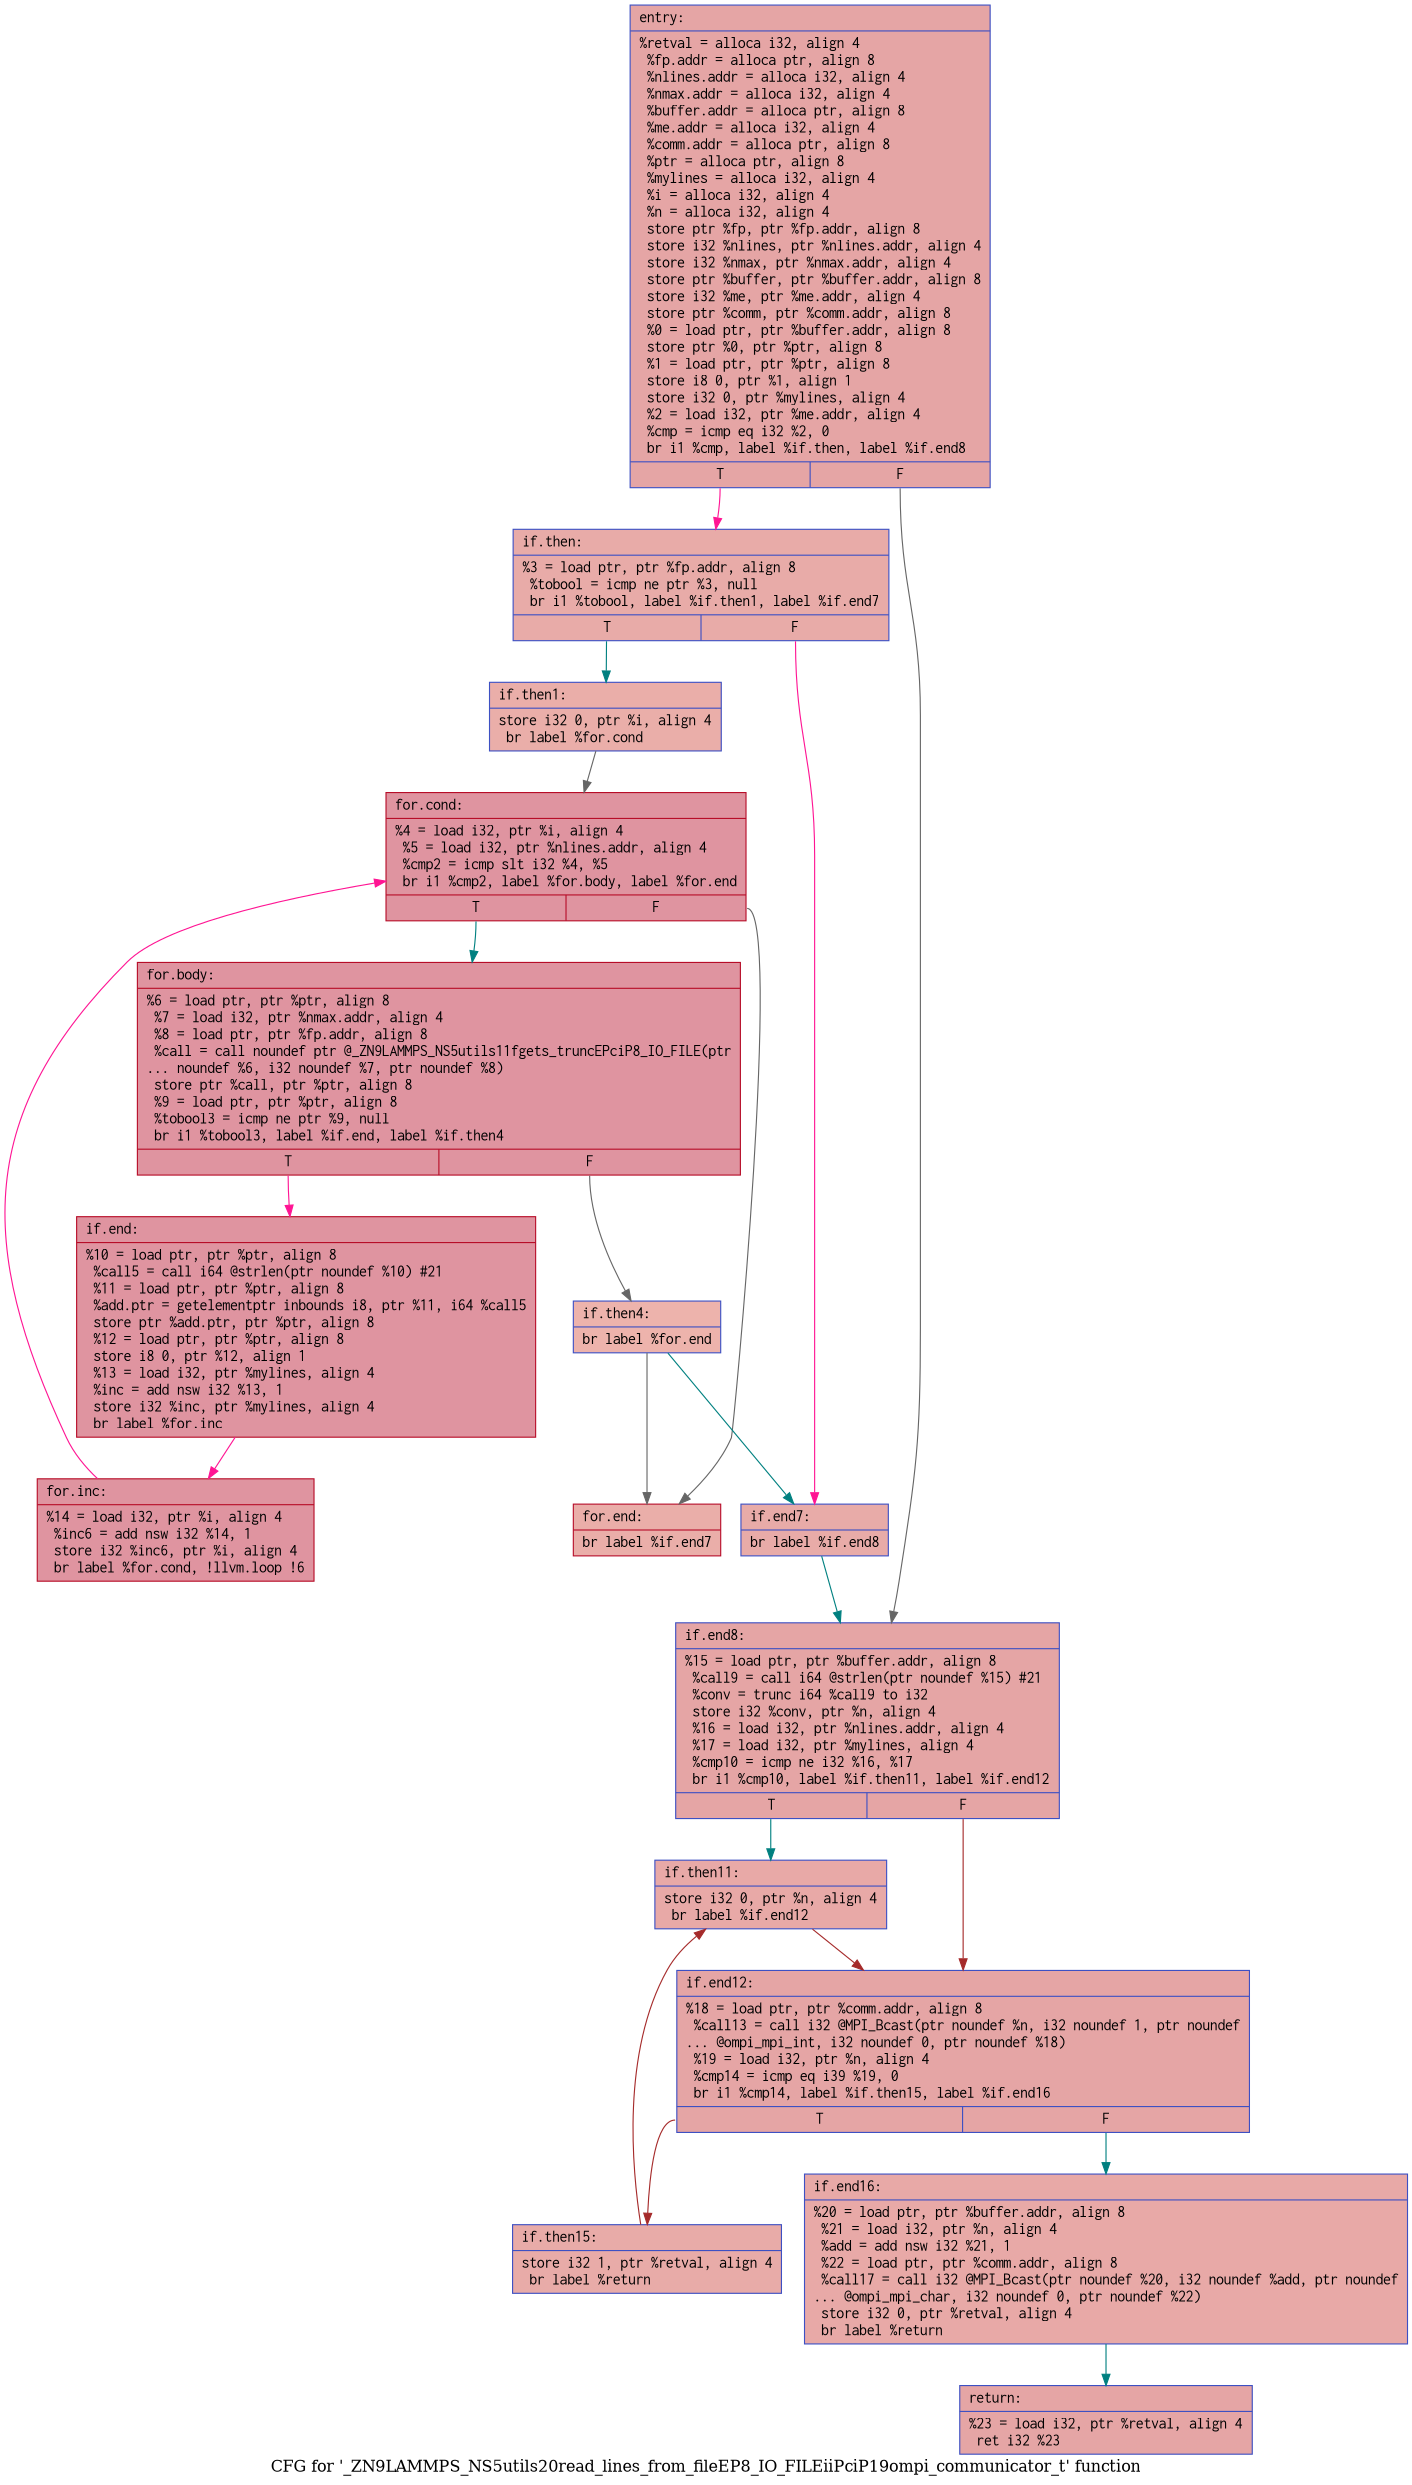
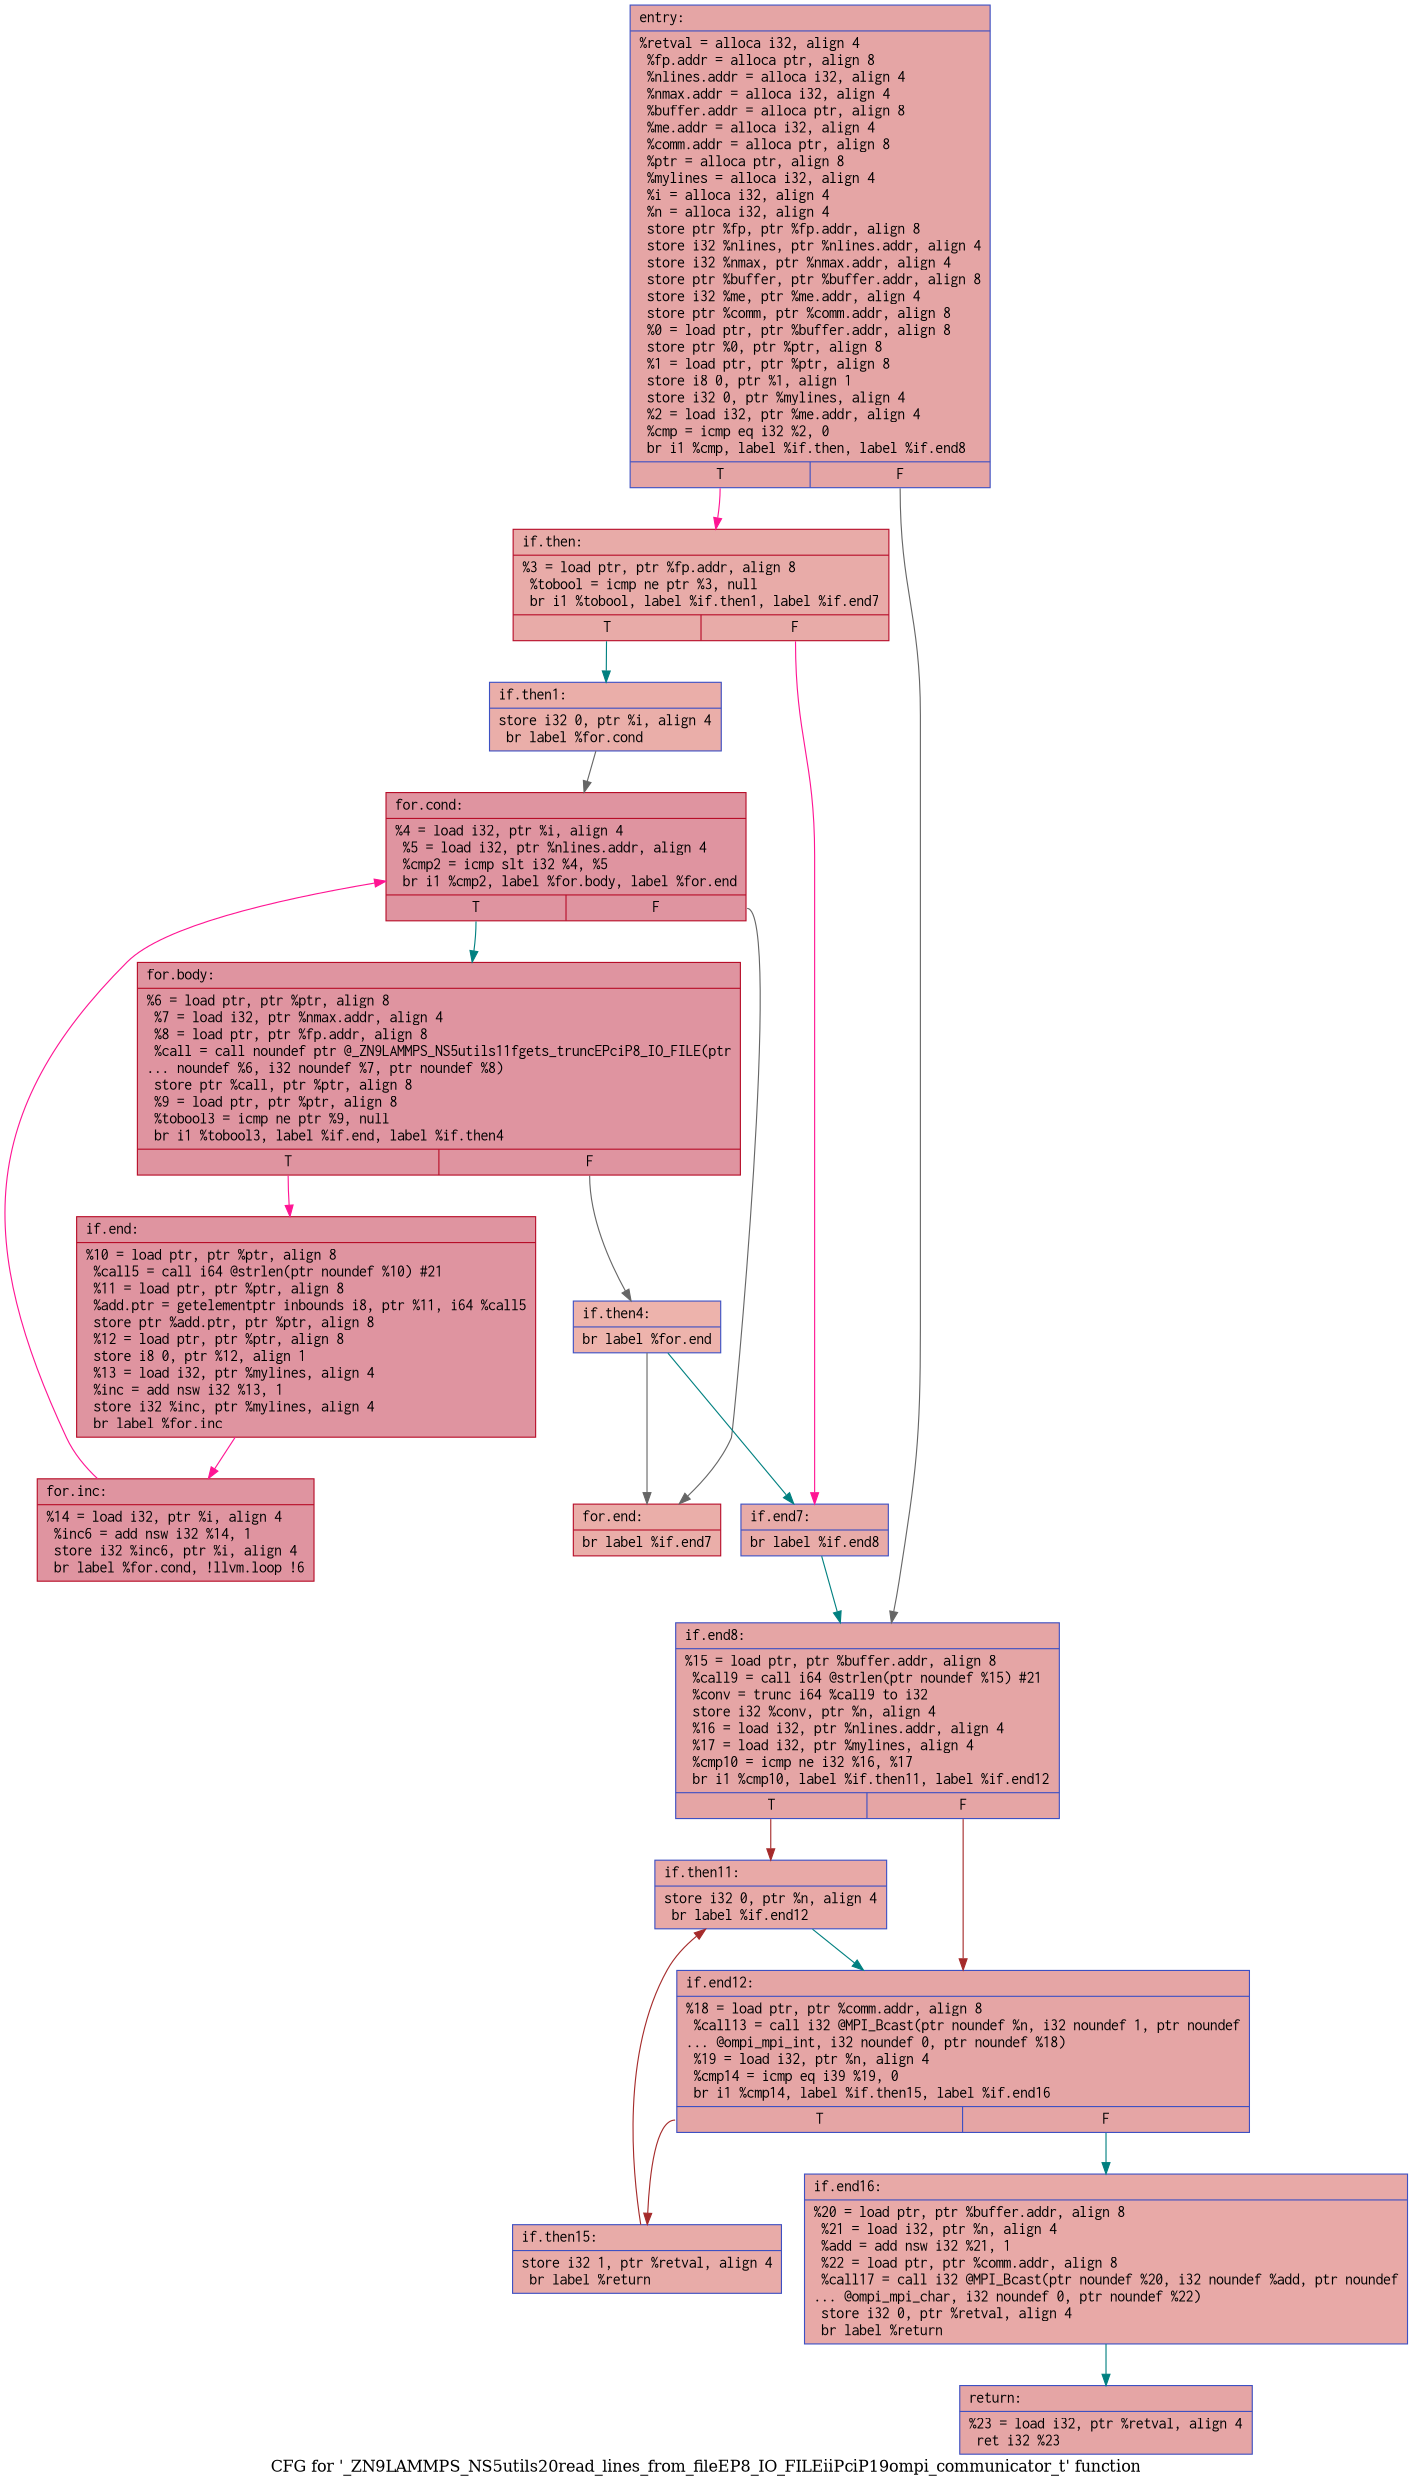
node "if.then:": color #3d50c3ff -> #b70d28ff
edge "if.end8:" -> "if.then11:": color teal -> brown
edge "if.then11:" -> "if.end12:": color brown -> teal
